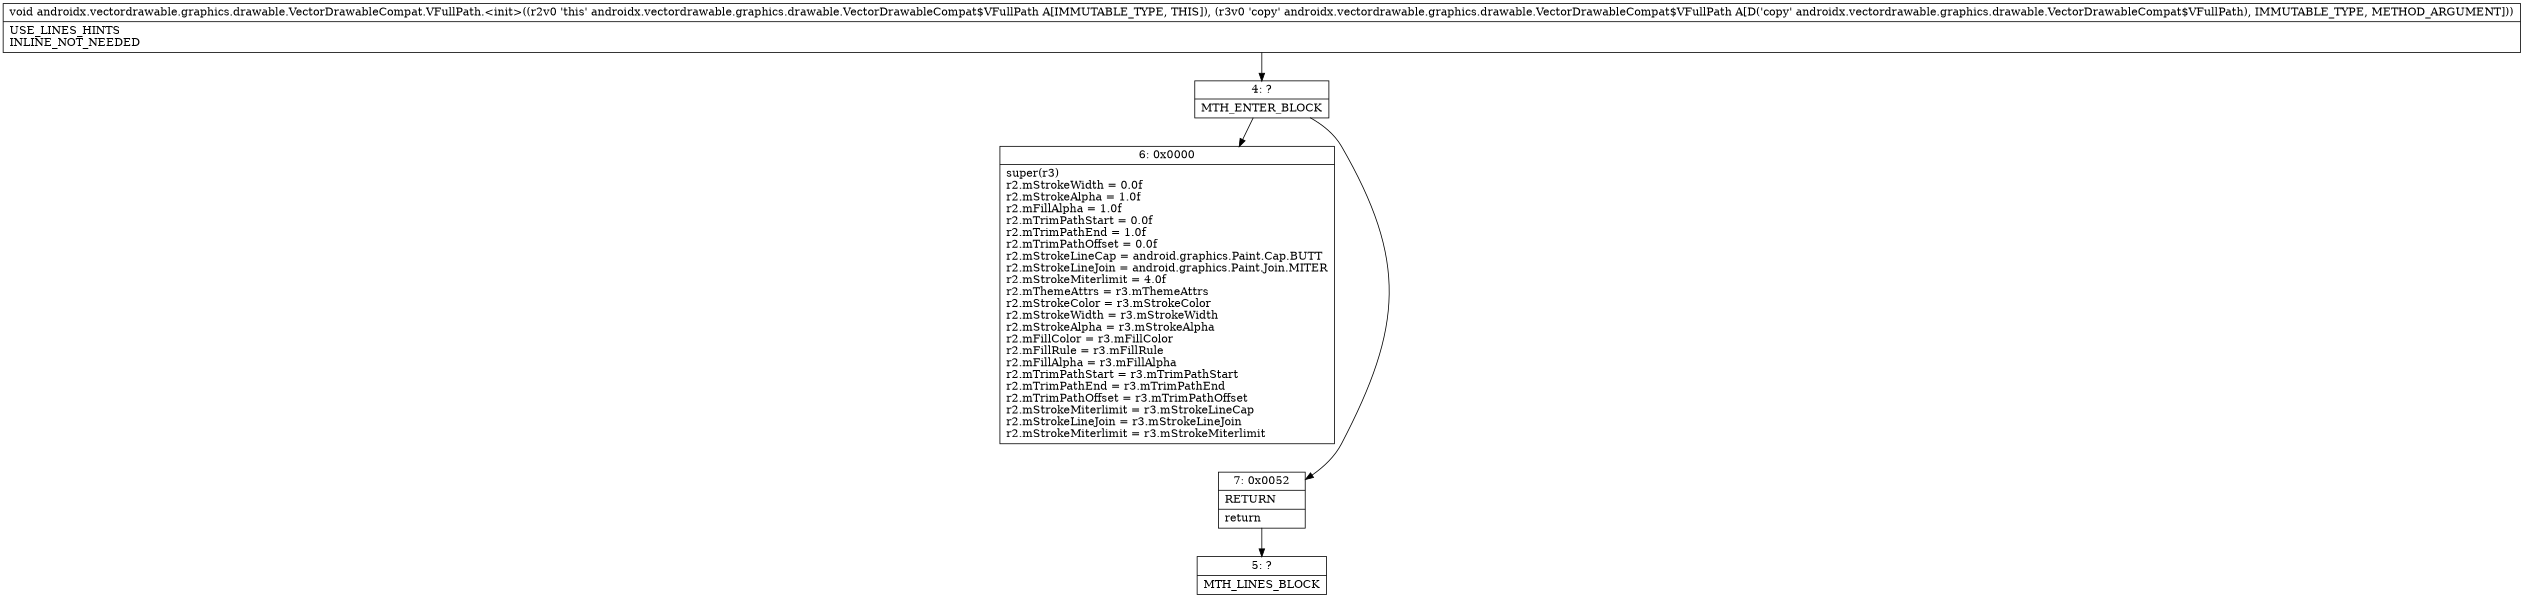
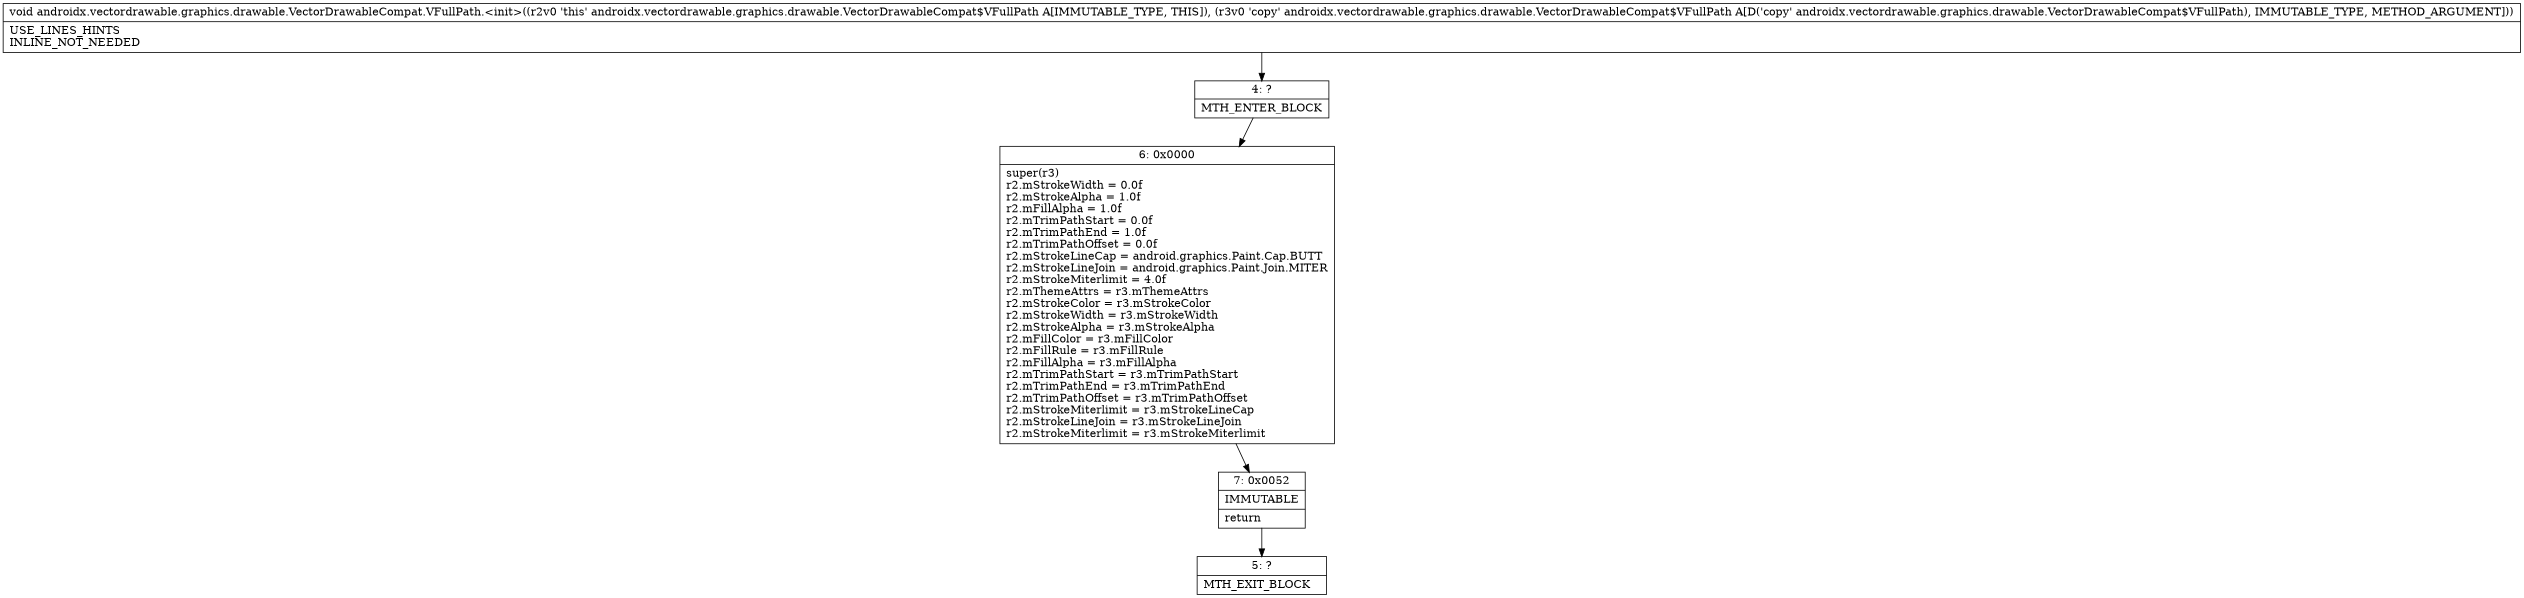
edge "4: ?" -> "7: 0x0052": now "6: 0x0000" -> "7: 0x0052"
node "7: 0x0052": text "RETURN" -> "IMMUTABLE"
node "5: ?": text "MTH_LINES_BLOCK" -> "MTH_EXIT_BLOCK"
